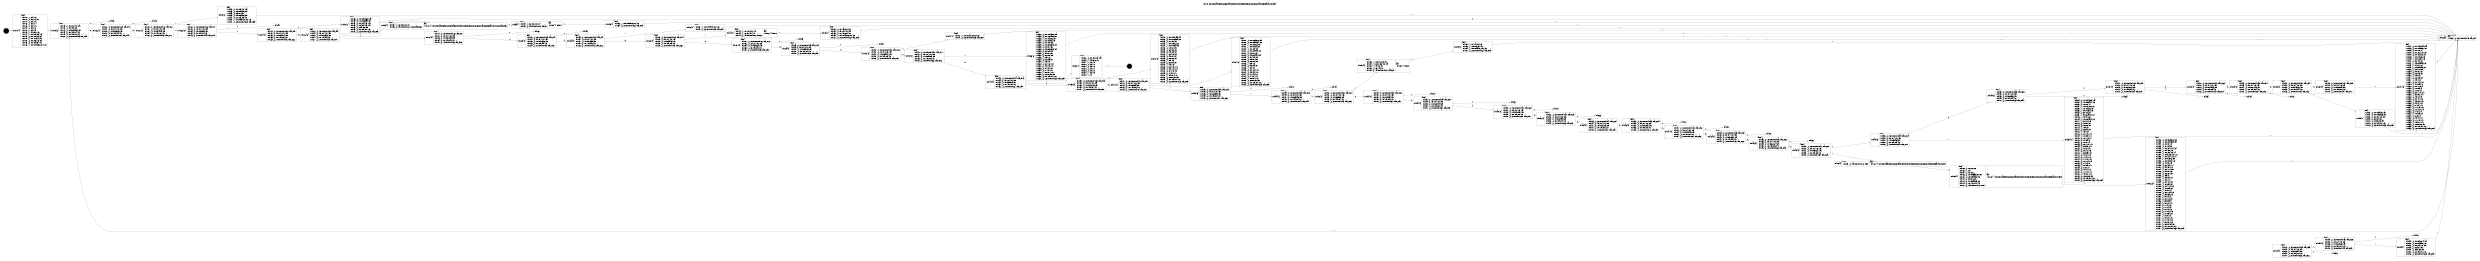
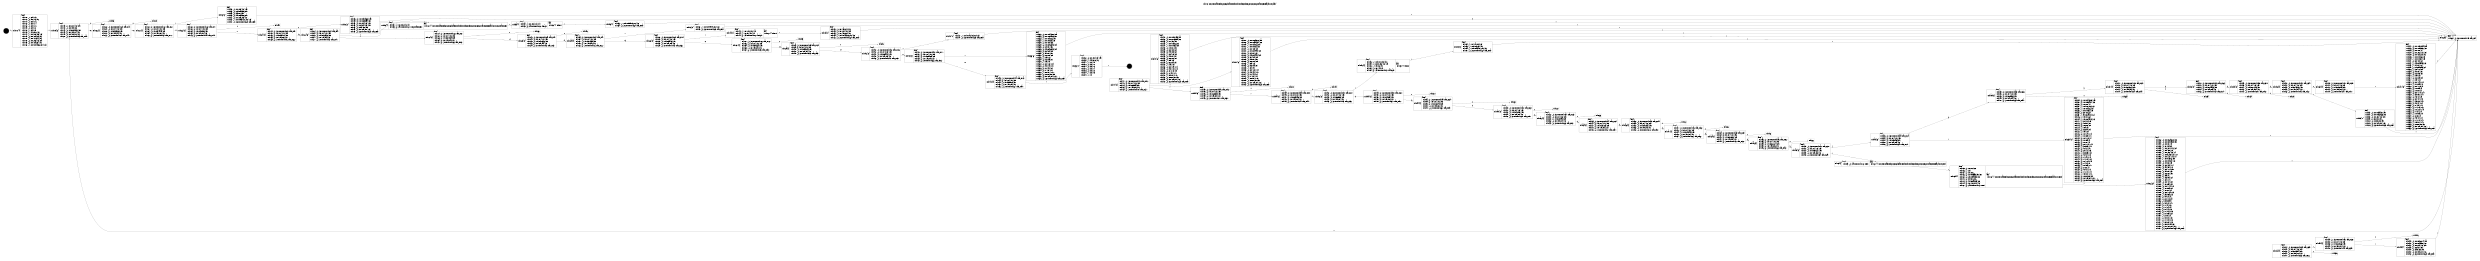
node "0x40195e [25]": removed
